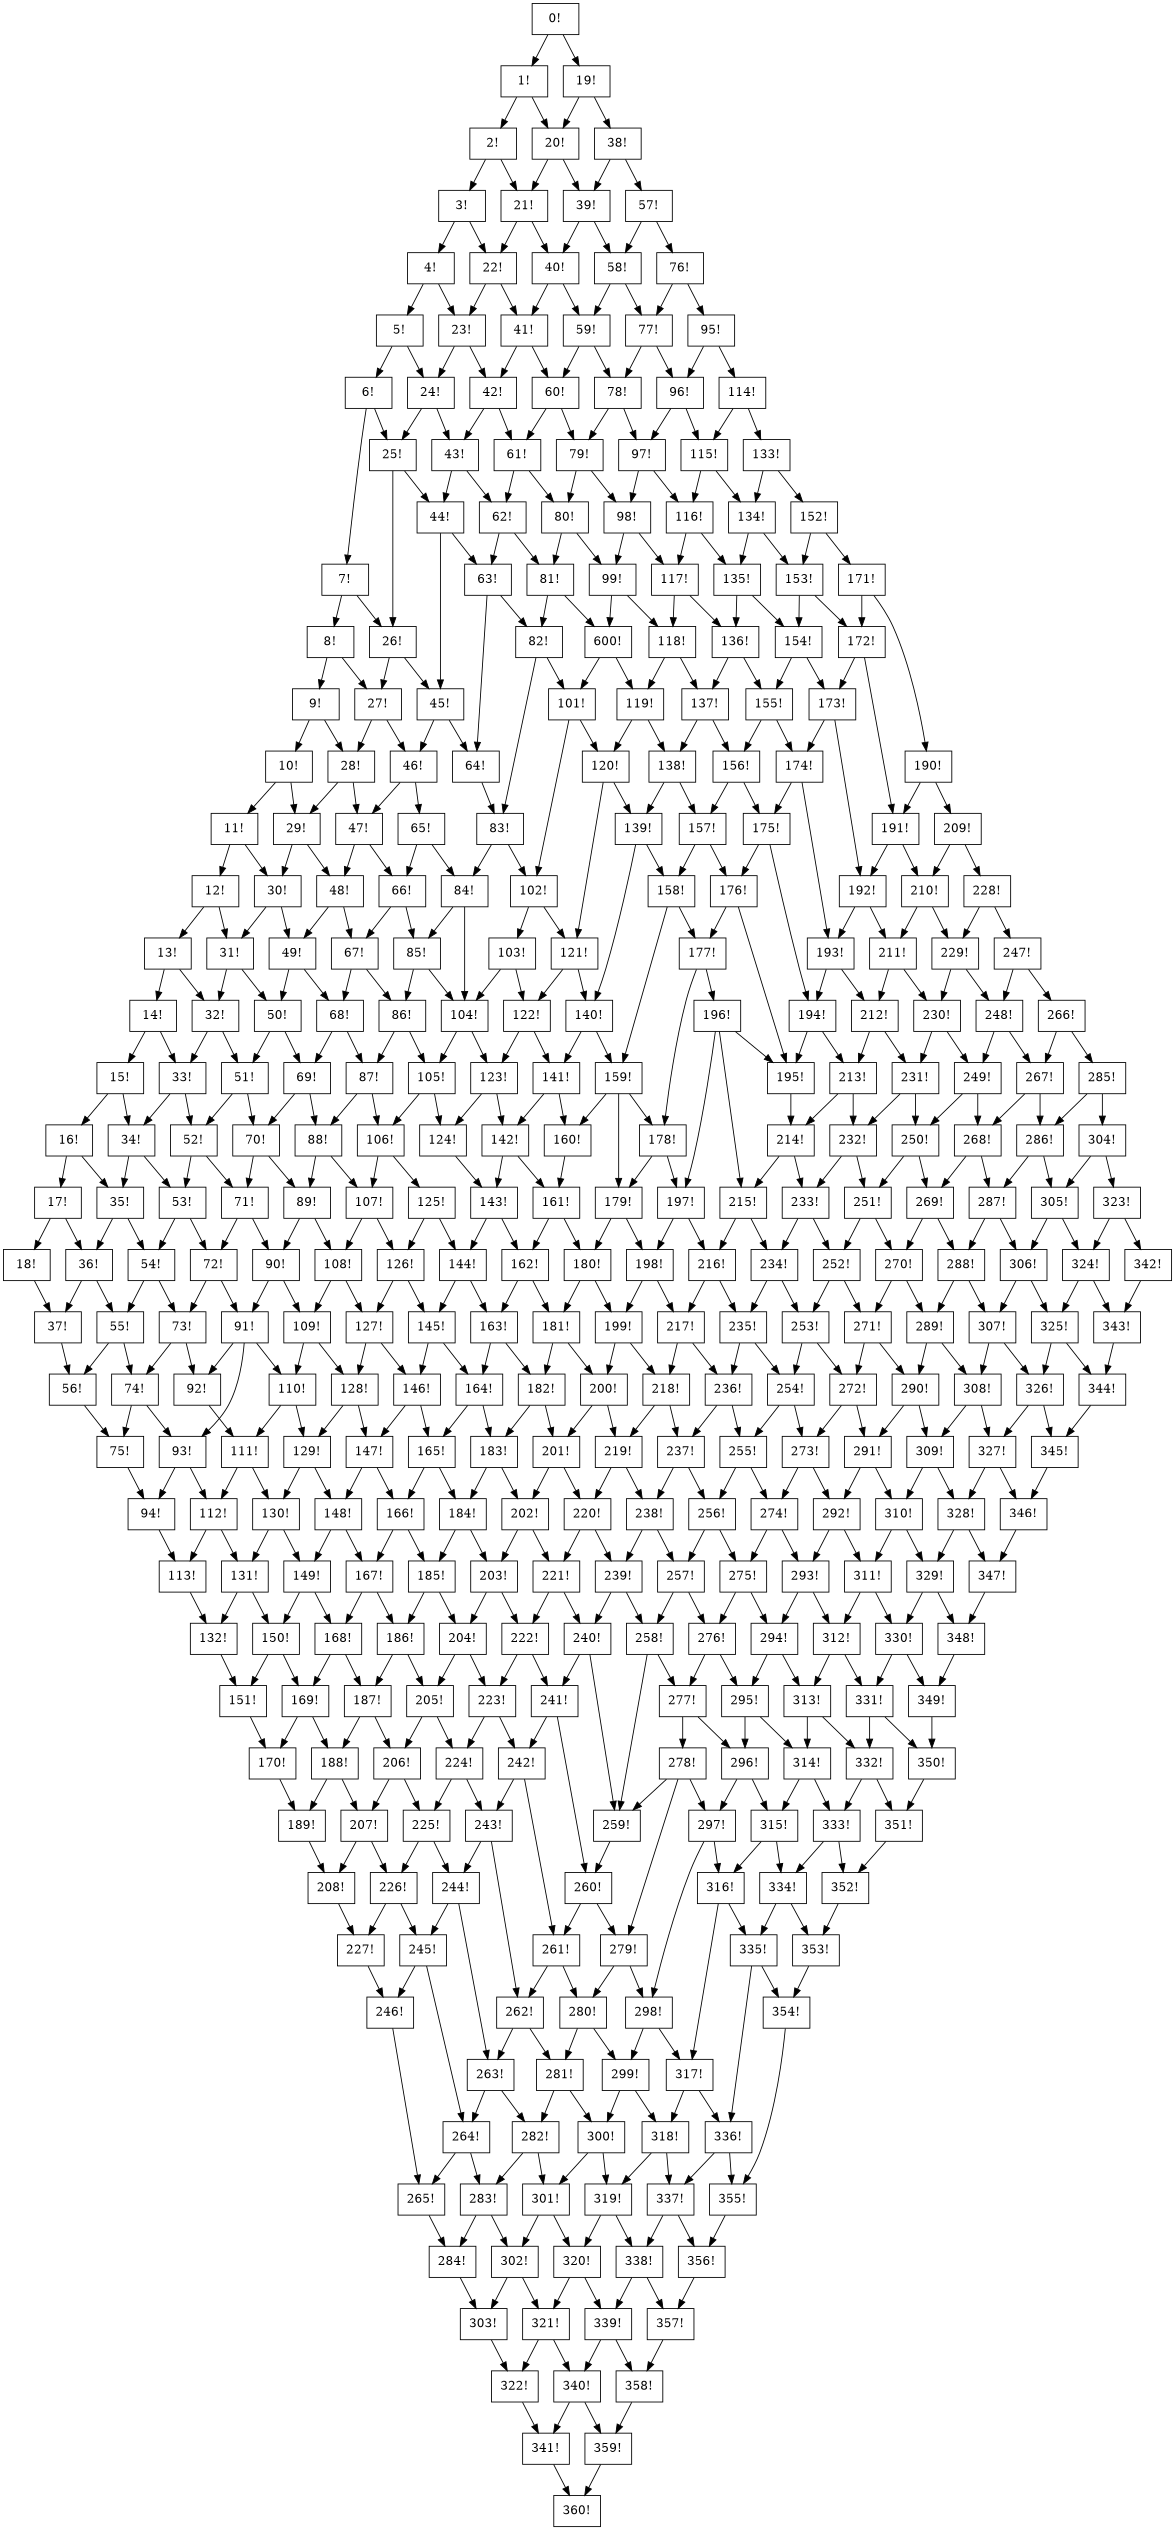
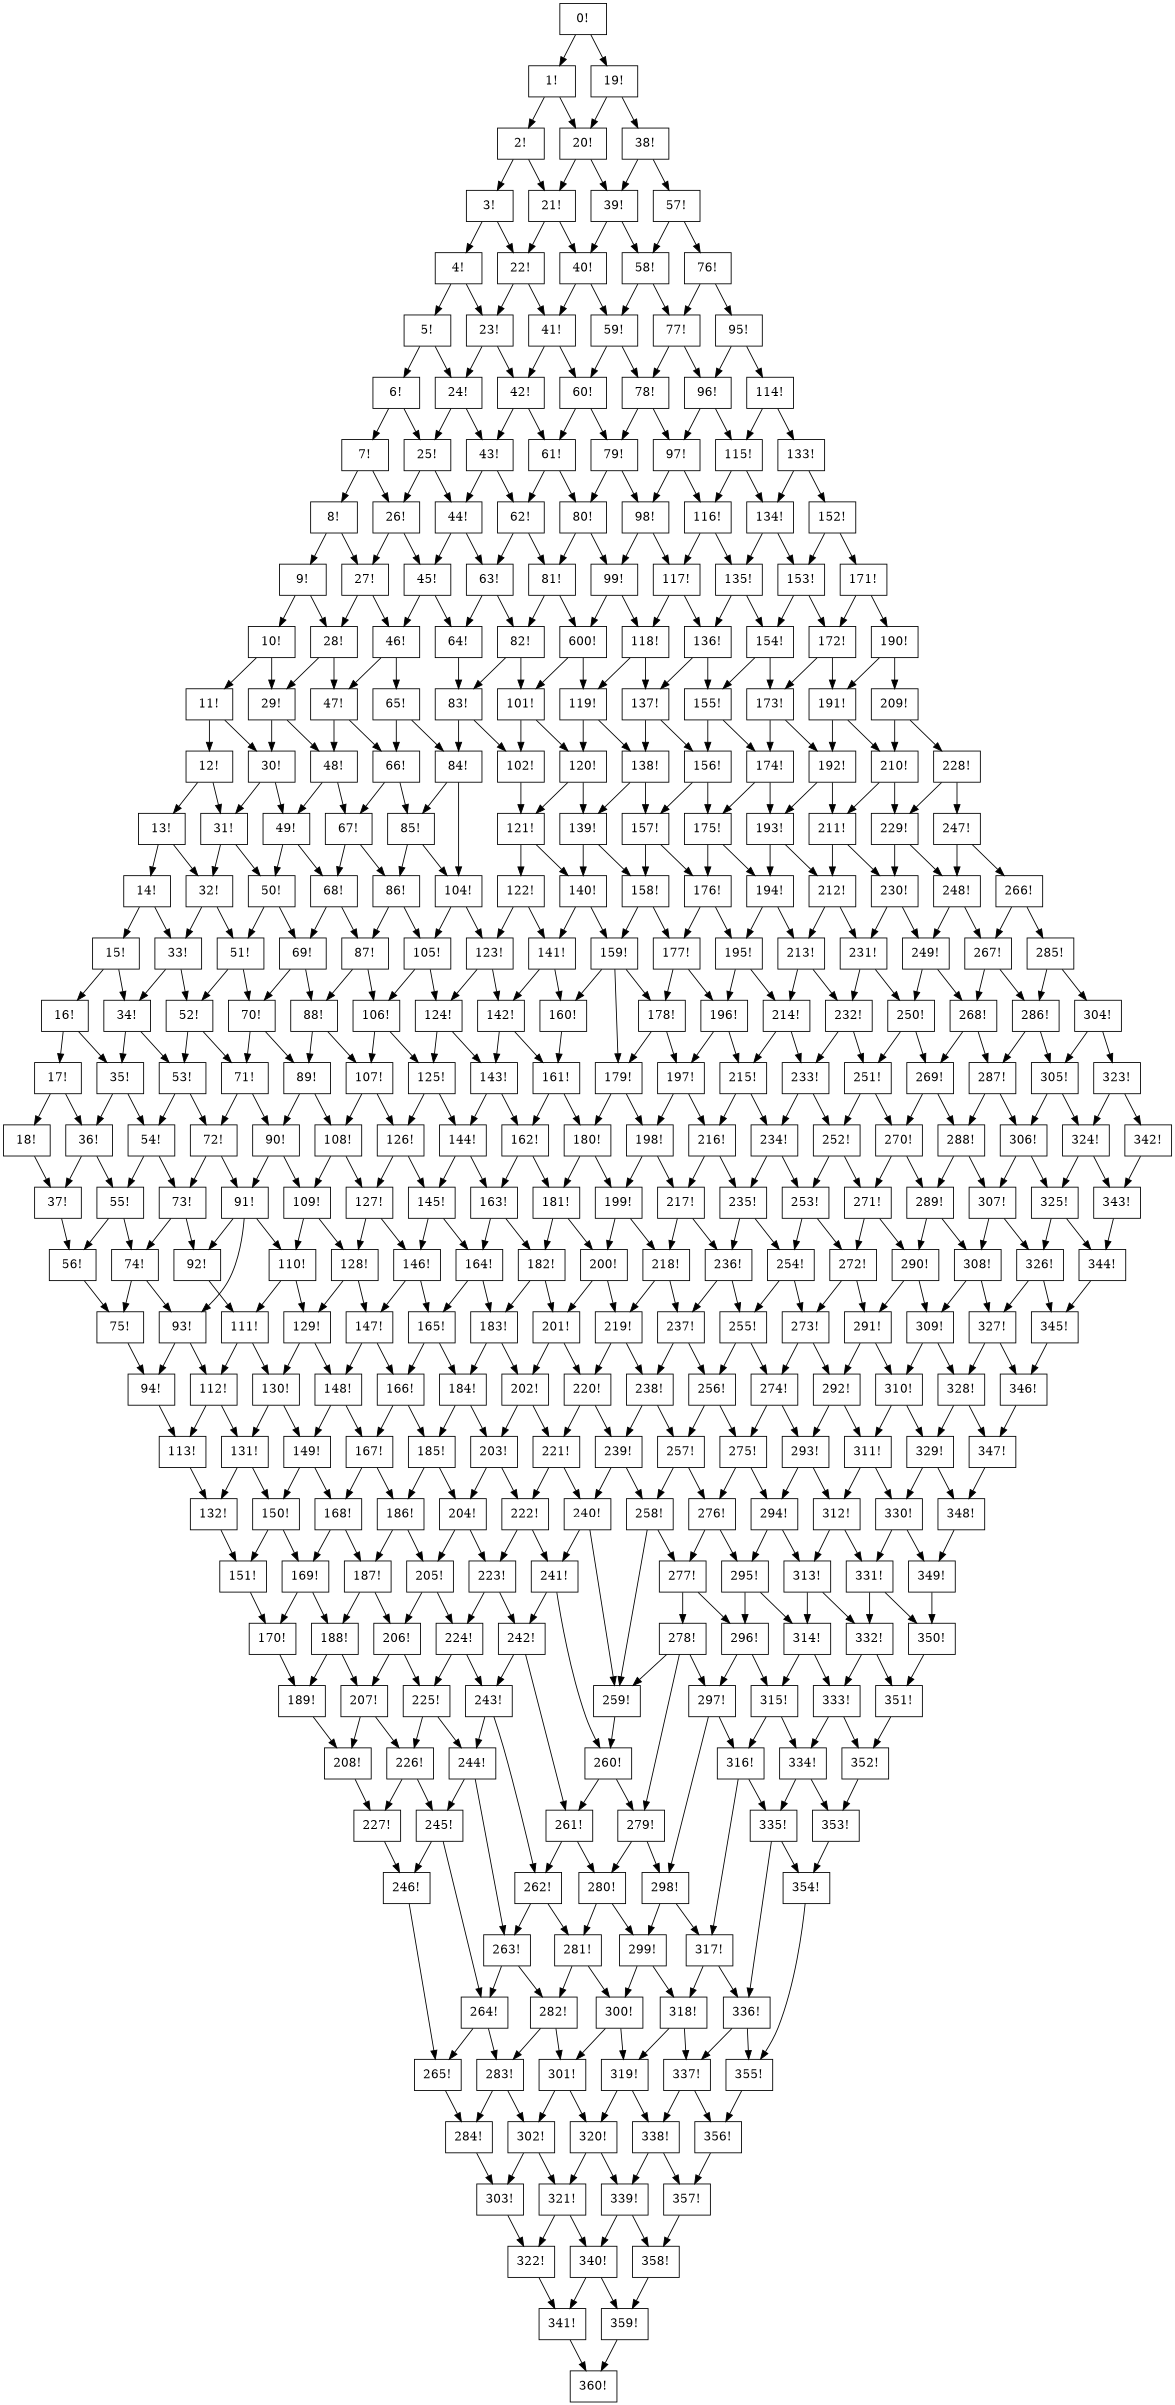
node "103!": removed
edge "124!" -> "125!": added
edge "196!" -> "195!": reversed
